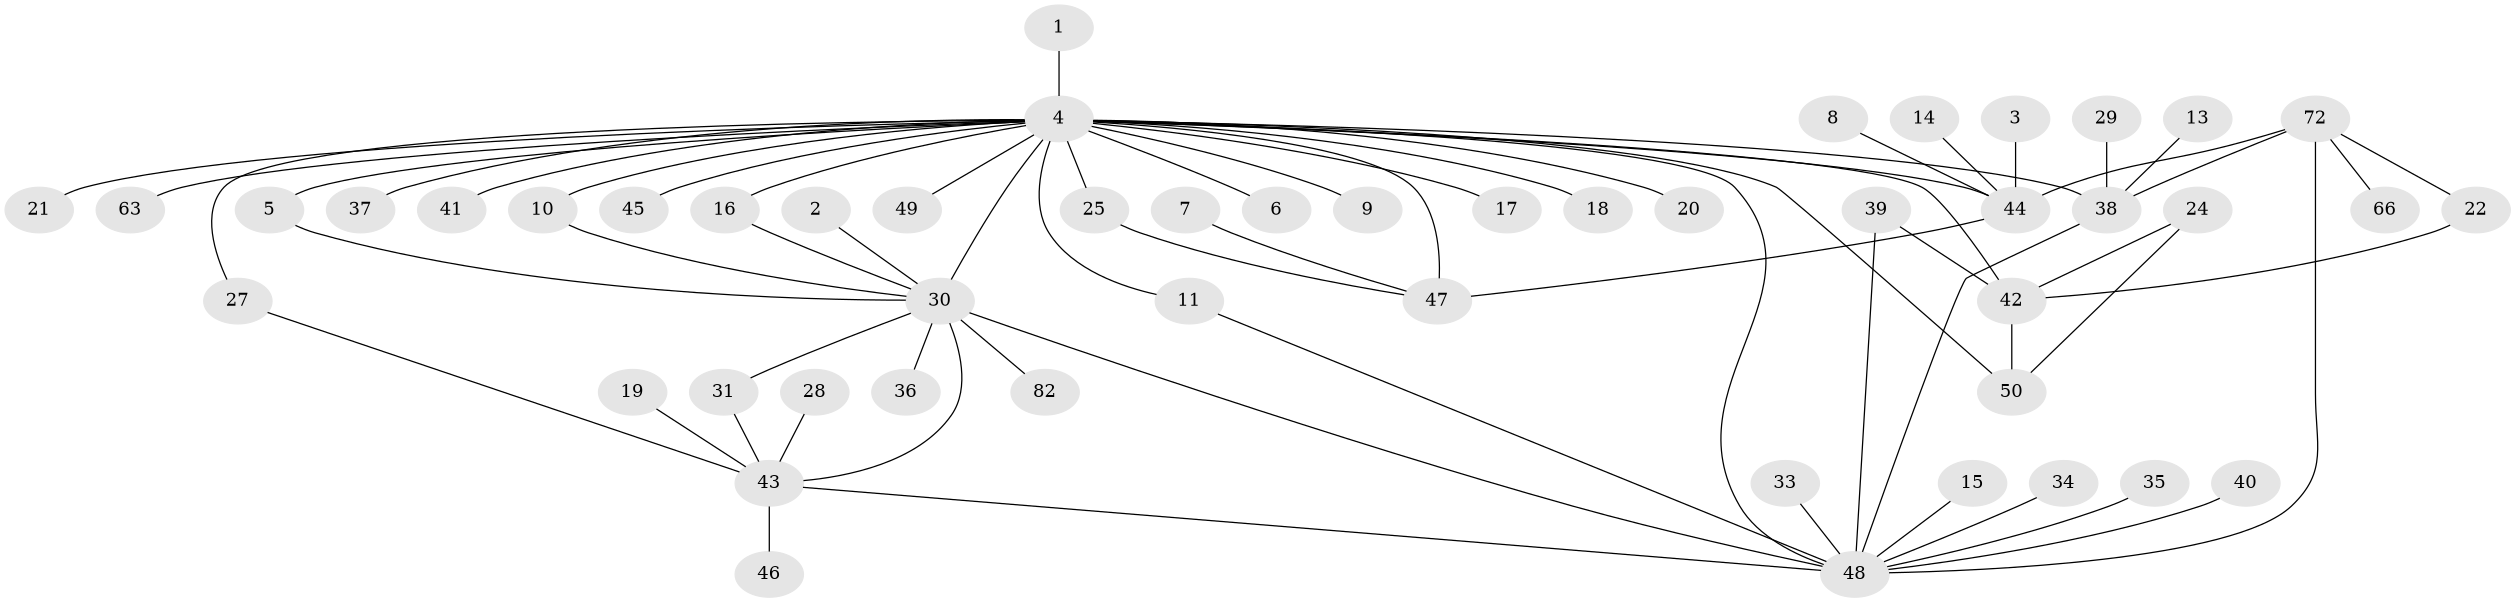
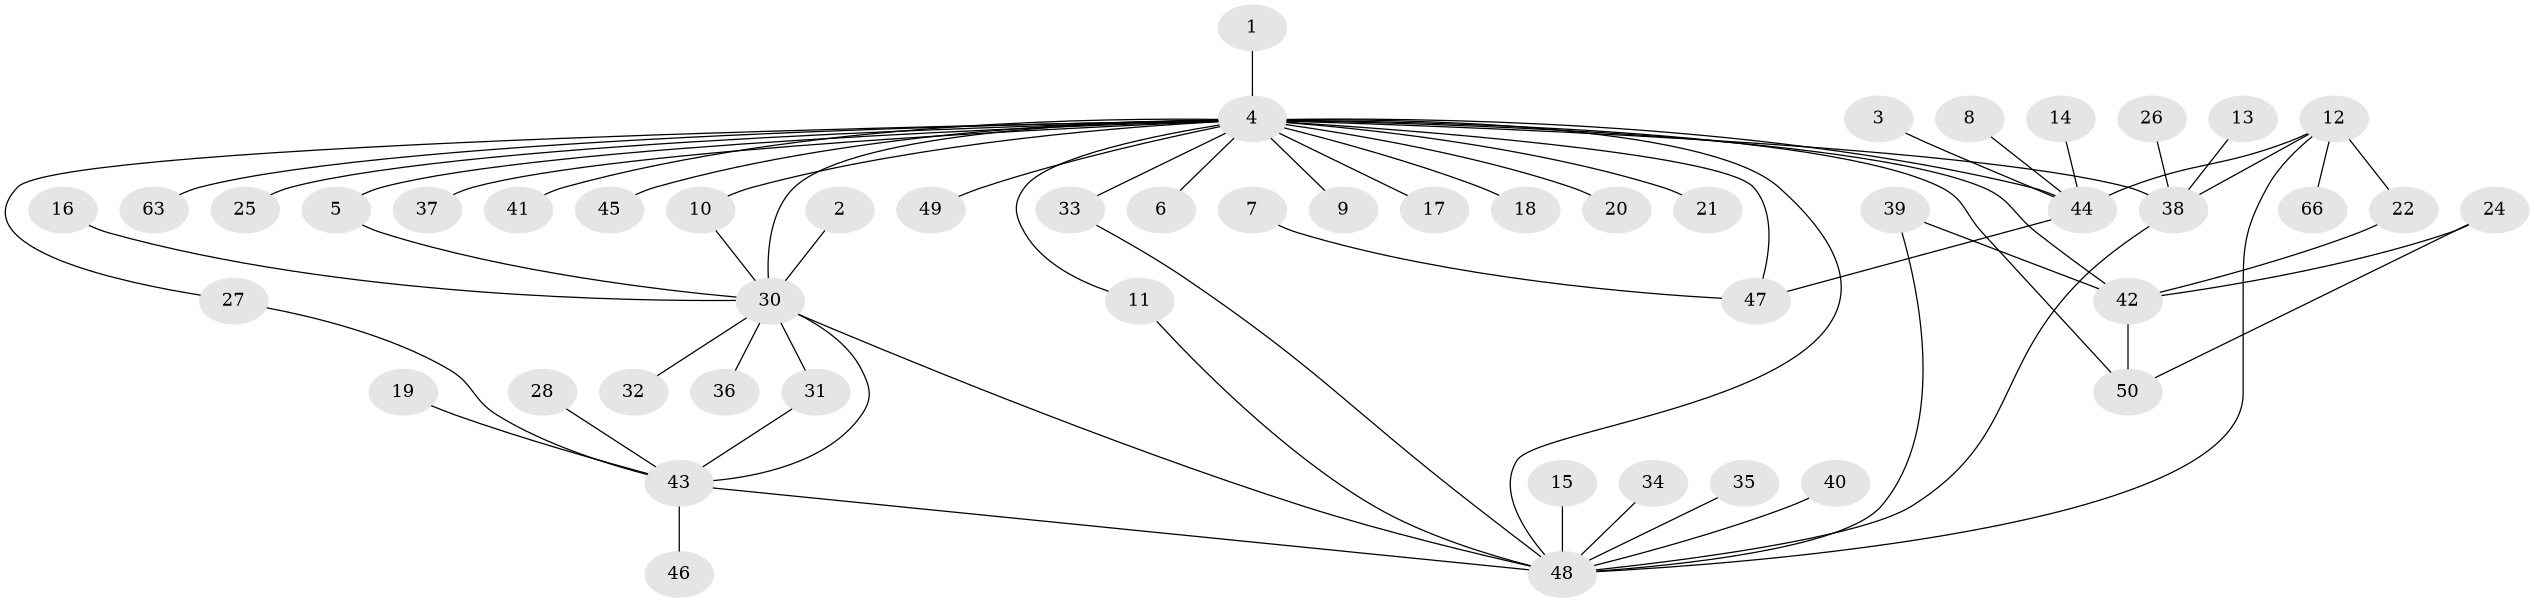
node "29": label "29" -> "26"
node "72": label "72" -> "12"
edge "4" -- "16": now "4" -- "33"
edge "25" -- "47": removed
node "82": label "82" -> "32"
